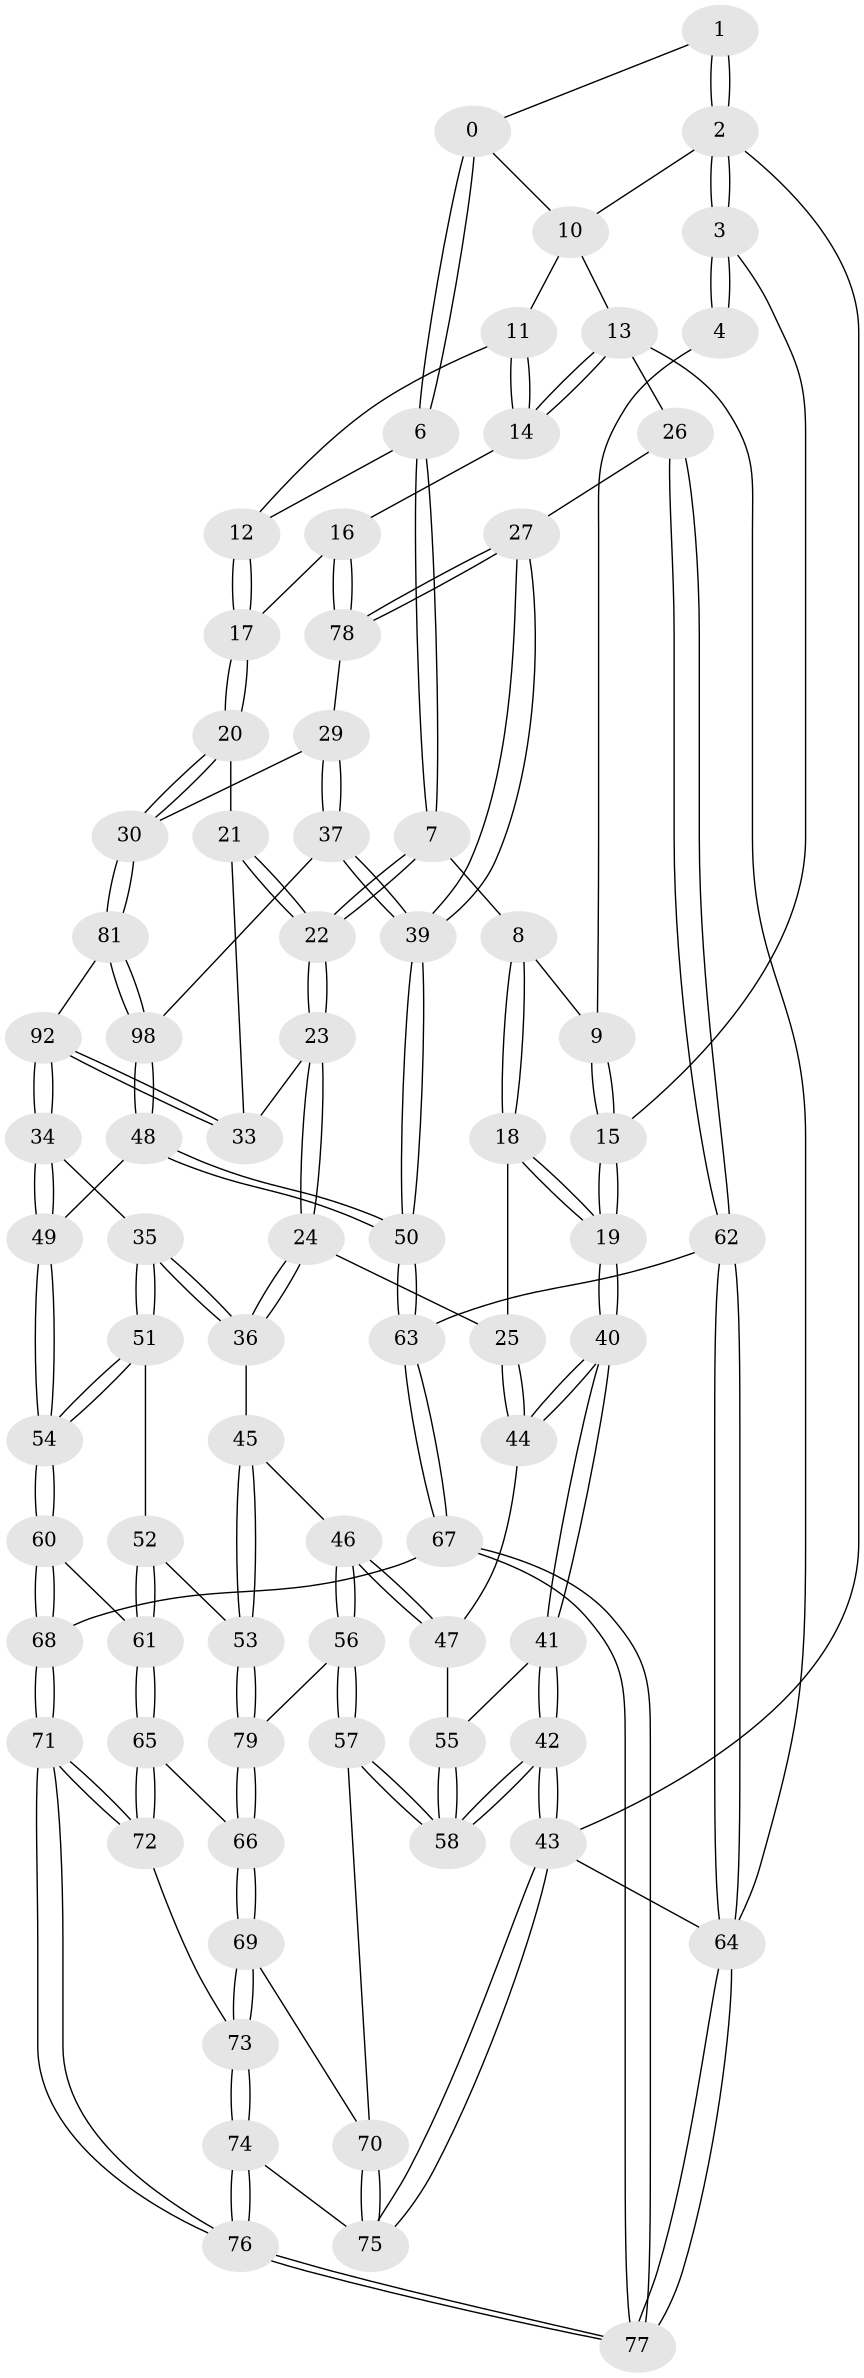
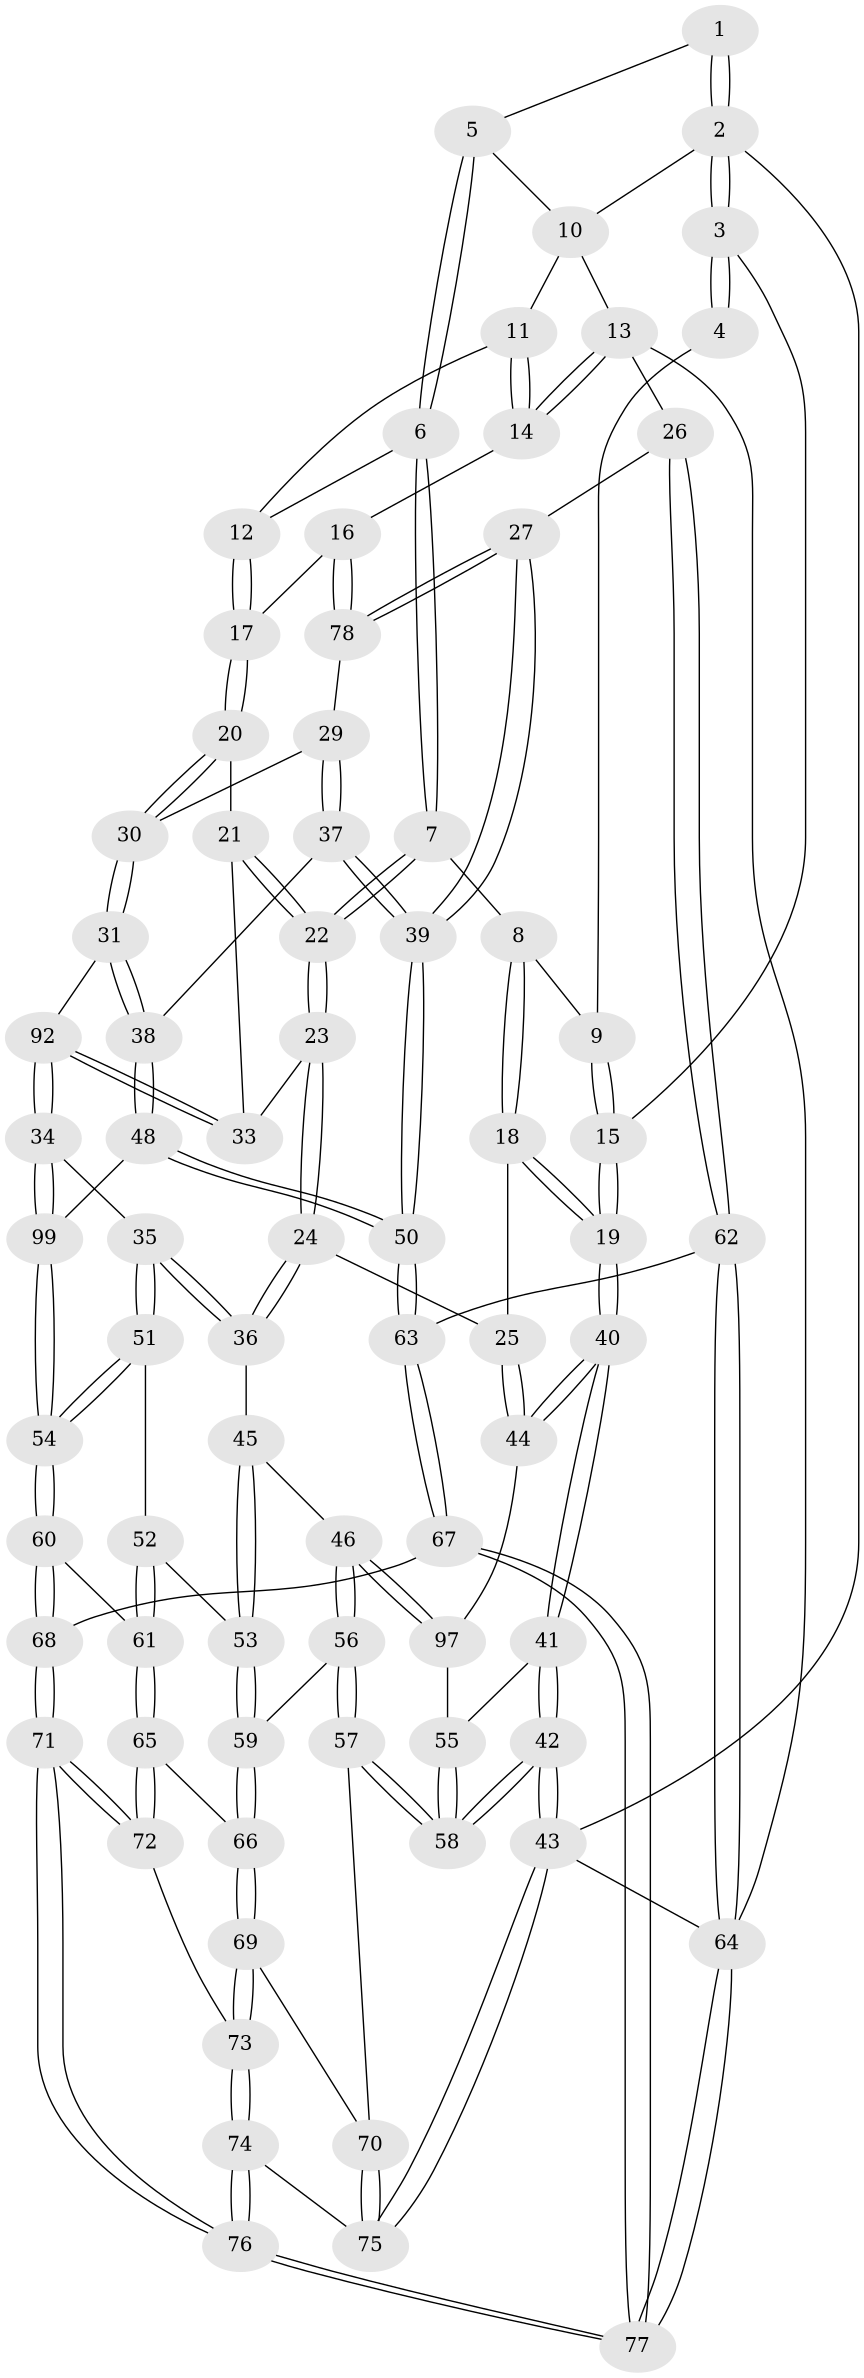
node "0": label "0" -> "5"
node "81": label "81" -> "31"
node "98": label "98" -> "38"
node "49": label "49" -> "99"
node "47": label "47" -> "97"
node "79": label "79" -> "59"
